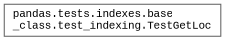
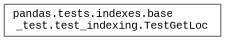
node "pandas.tests.indexes.base _class.test_indexing.TestGetLoc": label "pandas.tests.indexes.base _class.test_indexing.TestGetLoc" -> "pandas.tests.indexes.base _test.test_indexing.TestGetLoc"
